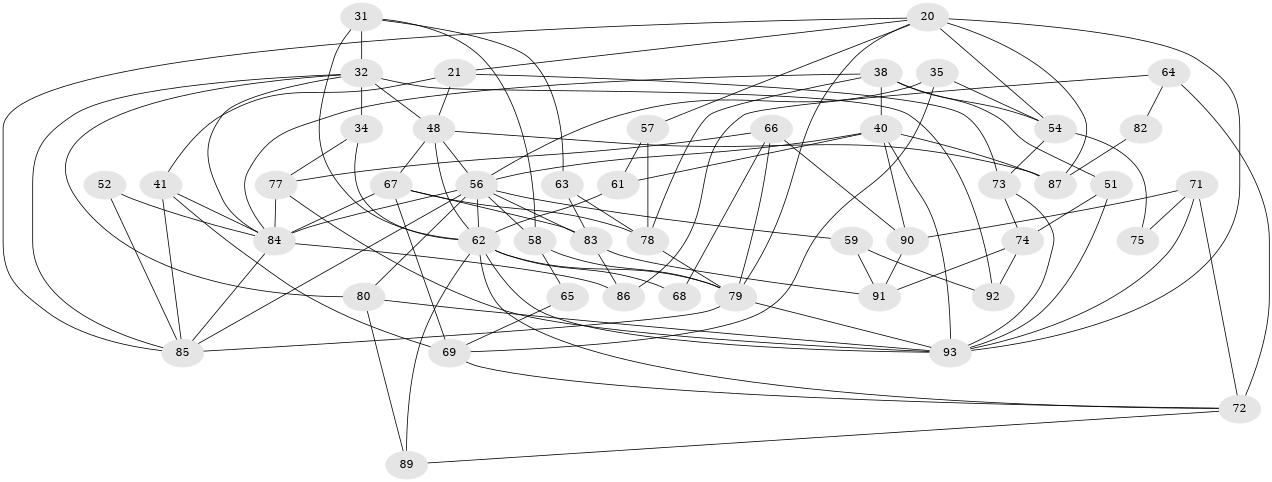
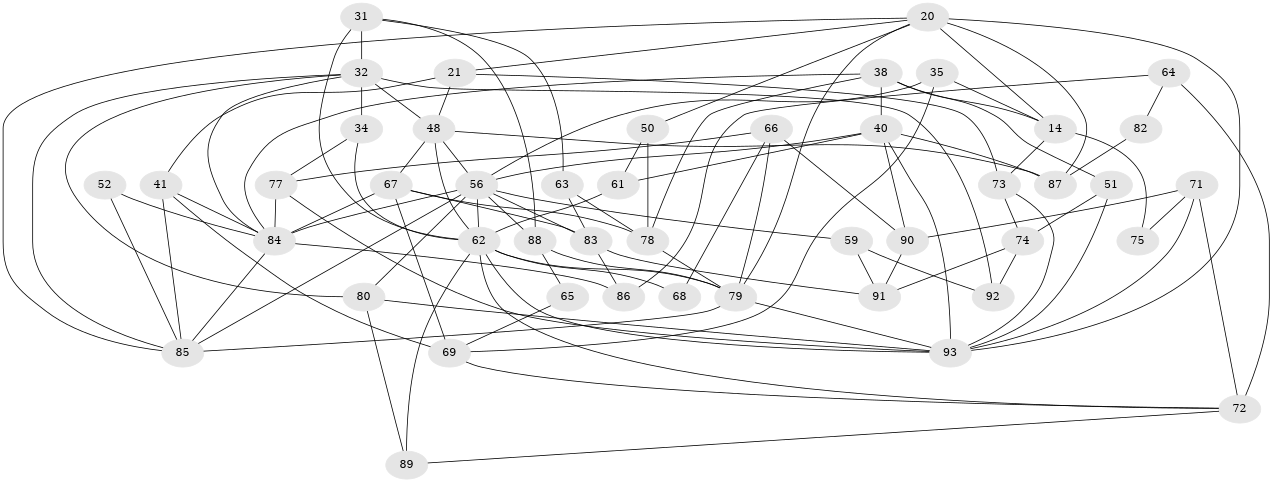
node "57": label "57" -> "50"
node "54": label "54" -> "14"
node "58": label "58" -> "88"
